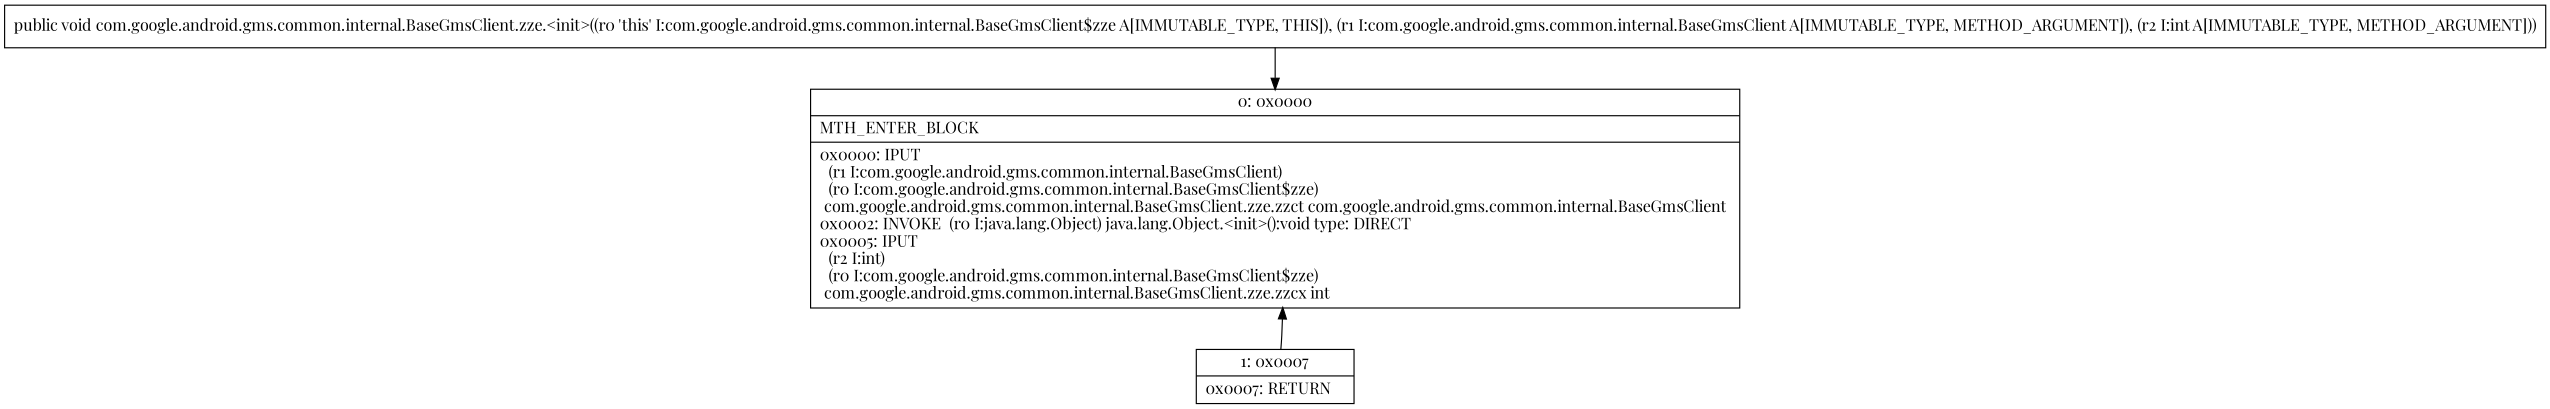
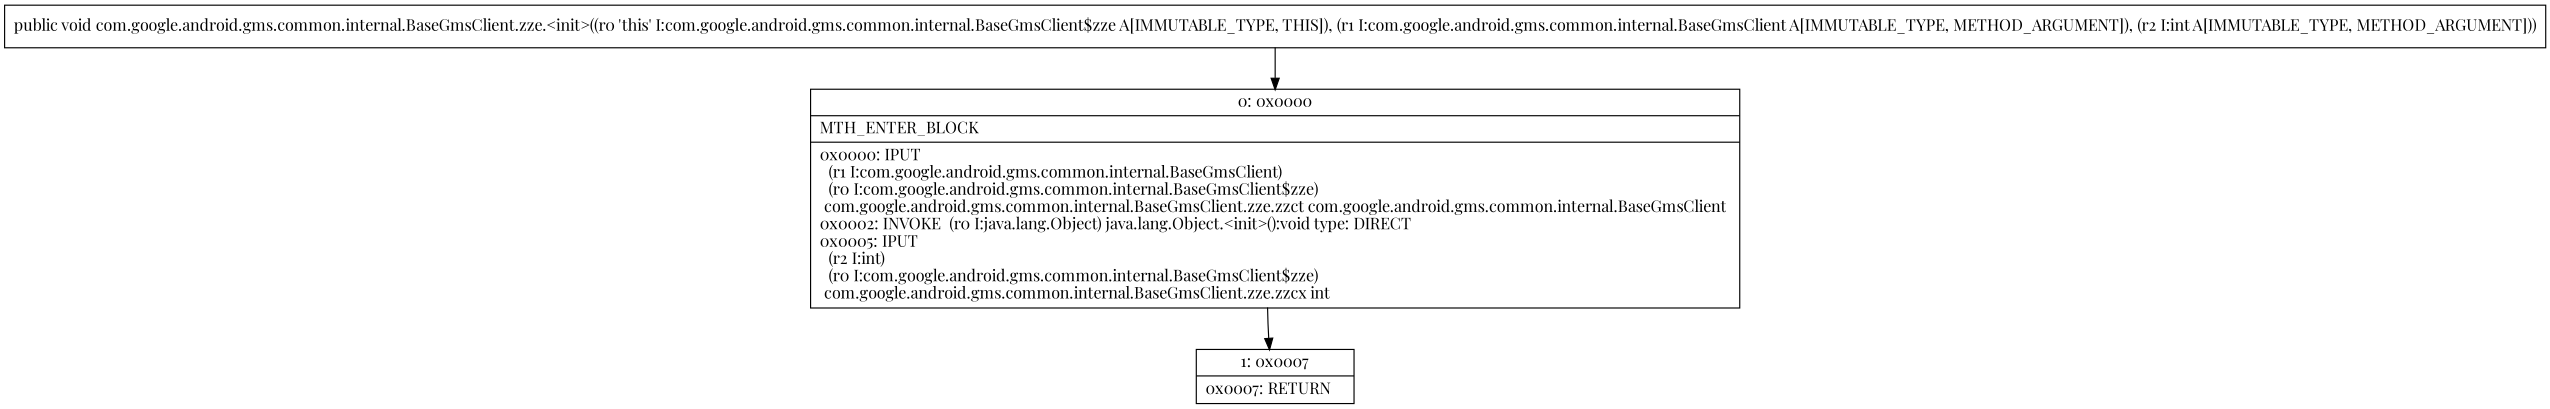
edge "1: 0x0007" -> "0: 0x0000": reversed
